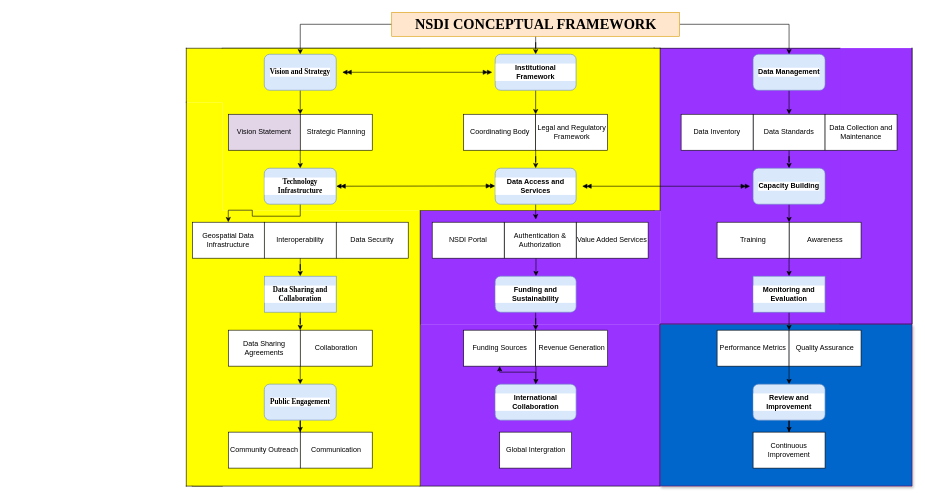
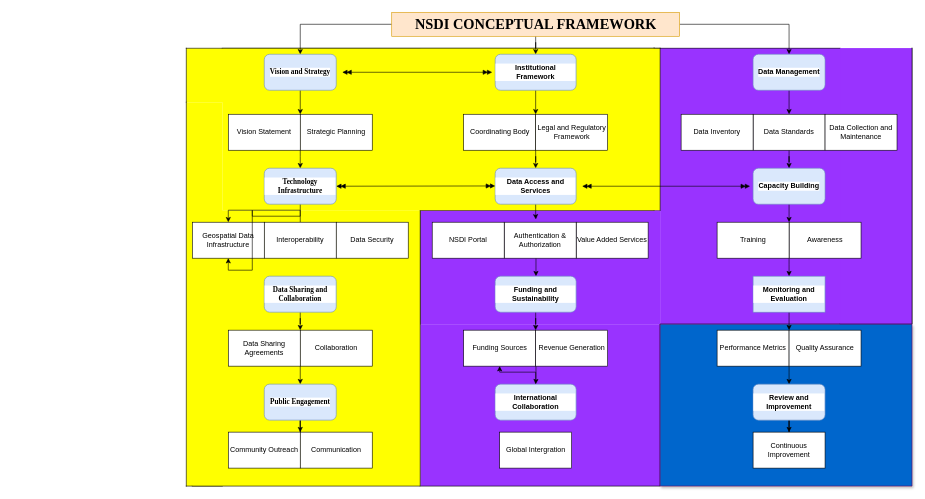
node "Vision Statement": fillcolor #e1d5e7 -> #ffffff
edge "Interoperability" -> "Data Sharing and Collaboration": now "Interoperability" -> "Geospatial Data Infrastructure"
node "Data Sharing and Collaboration": shape rectangle -> rounded rectangle
